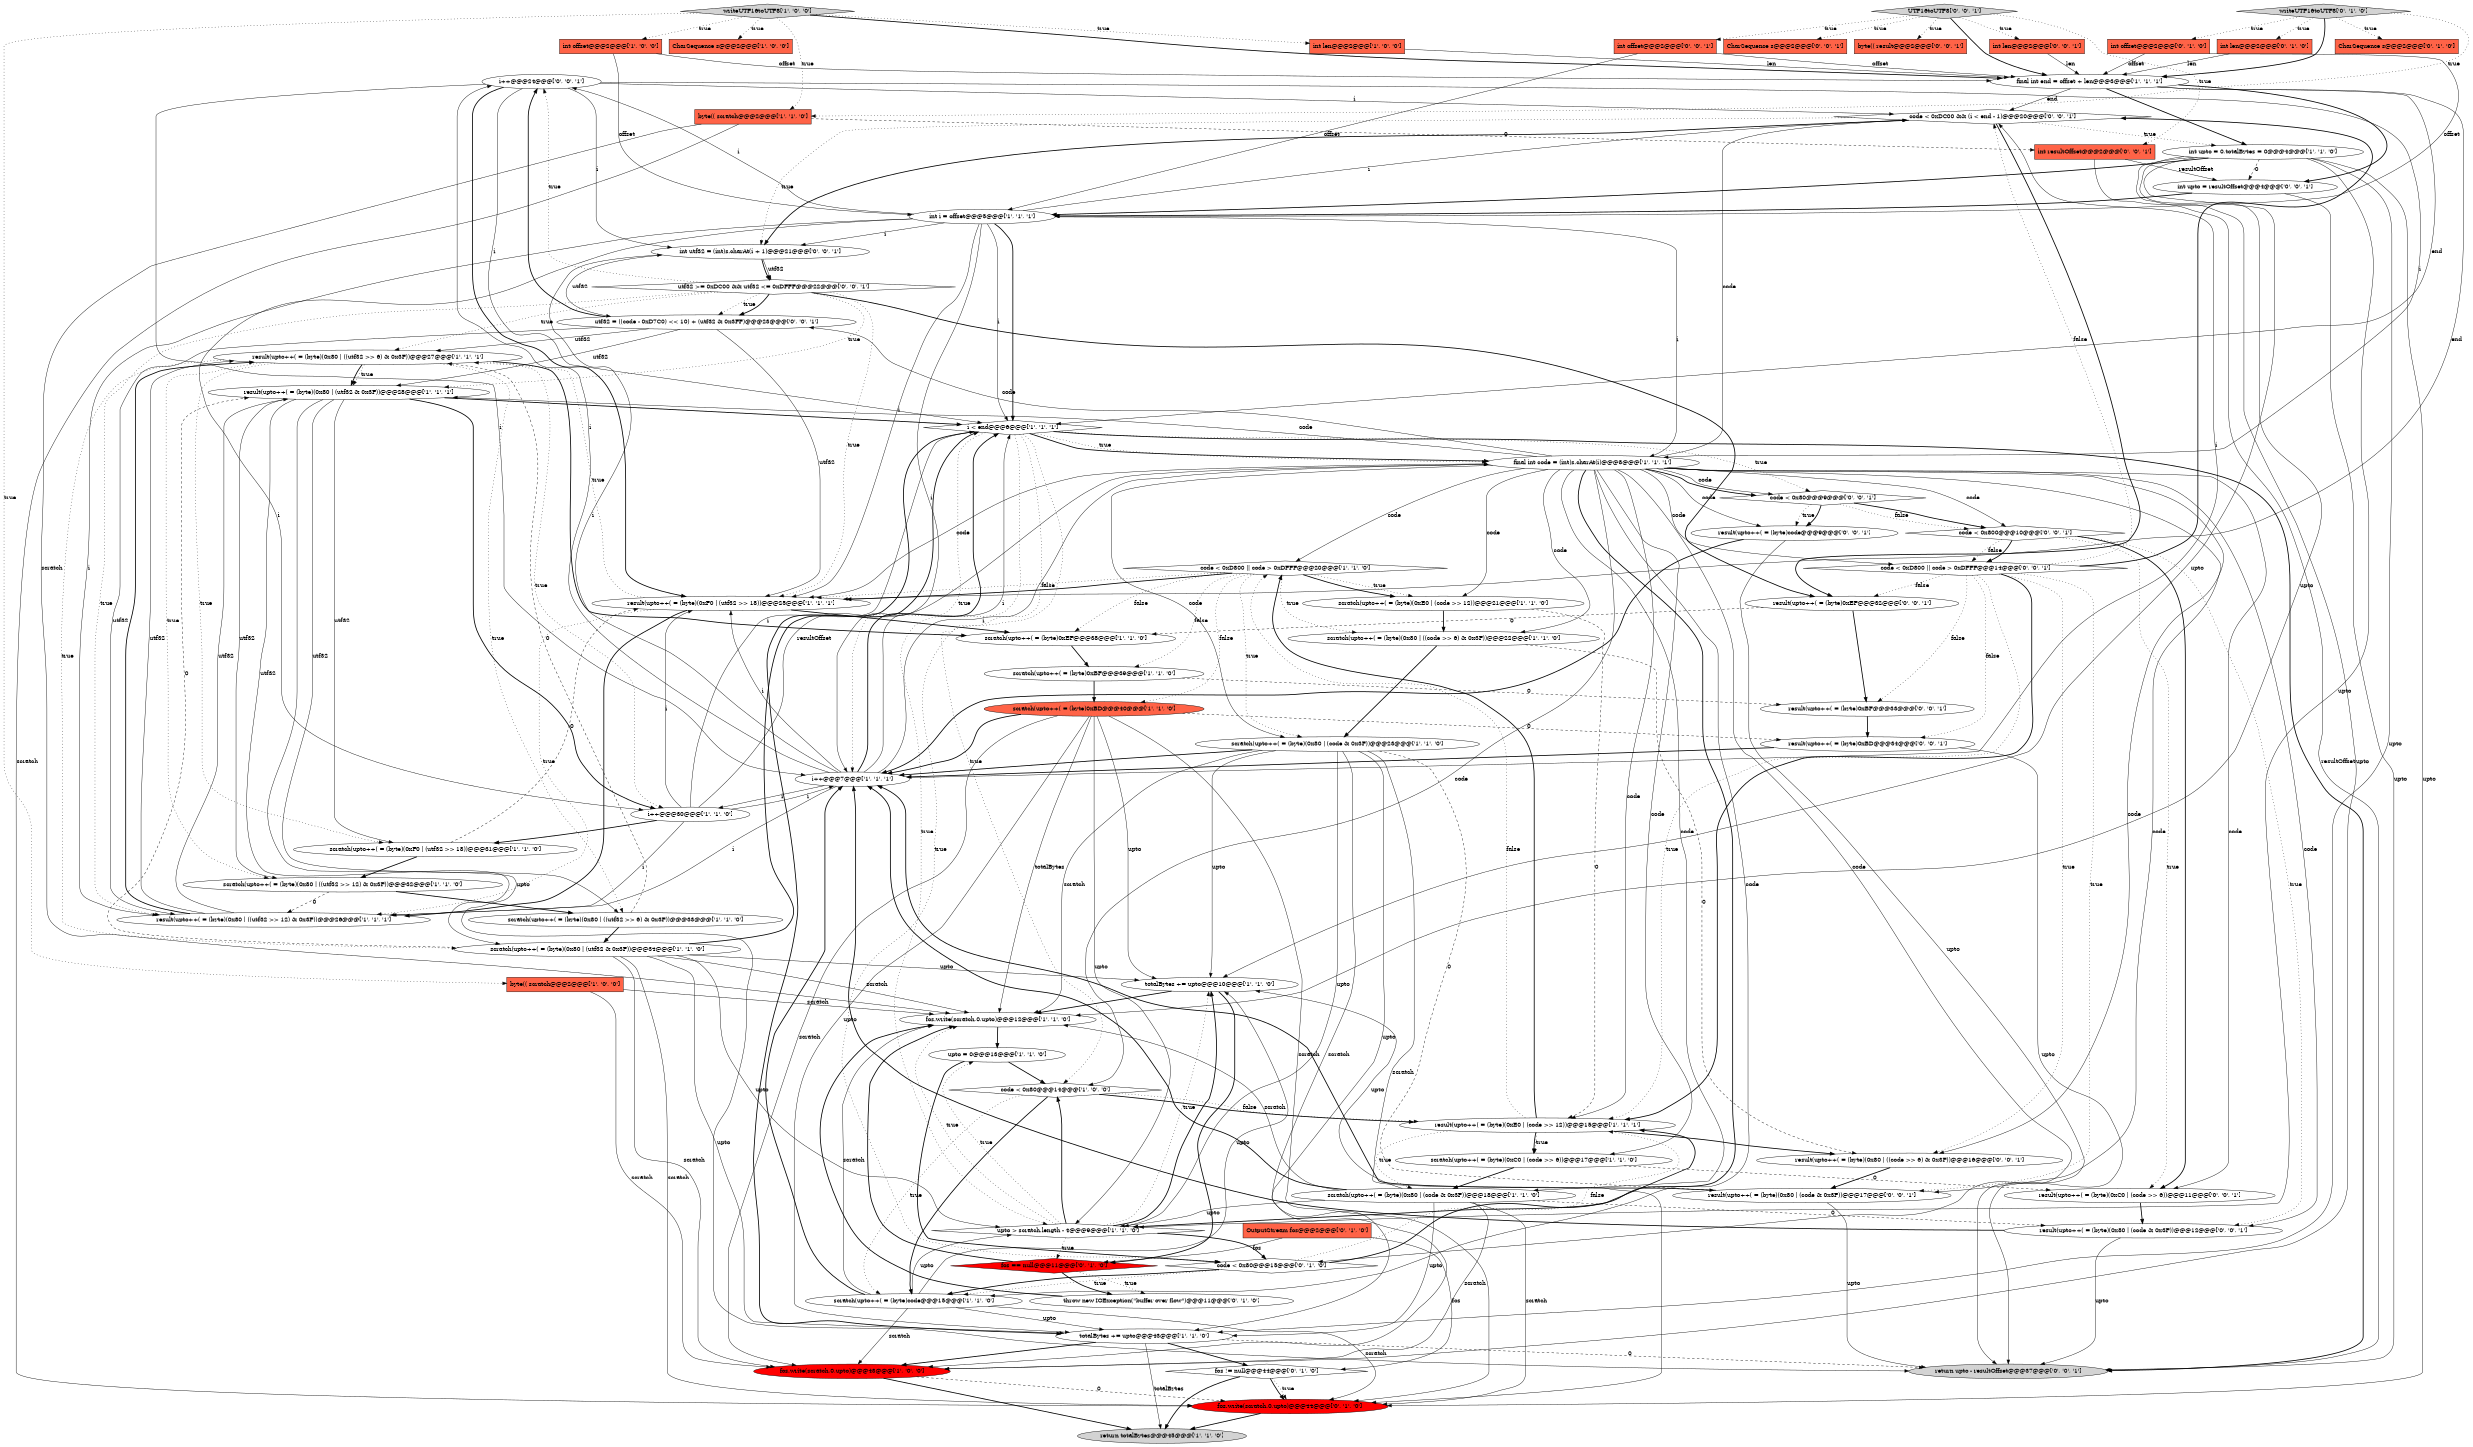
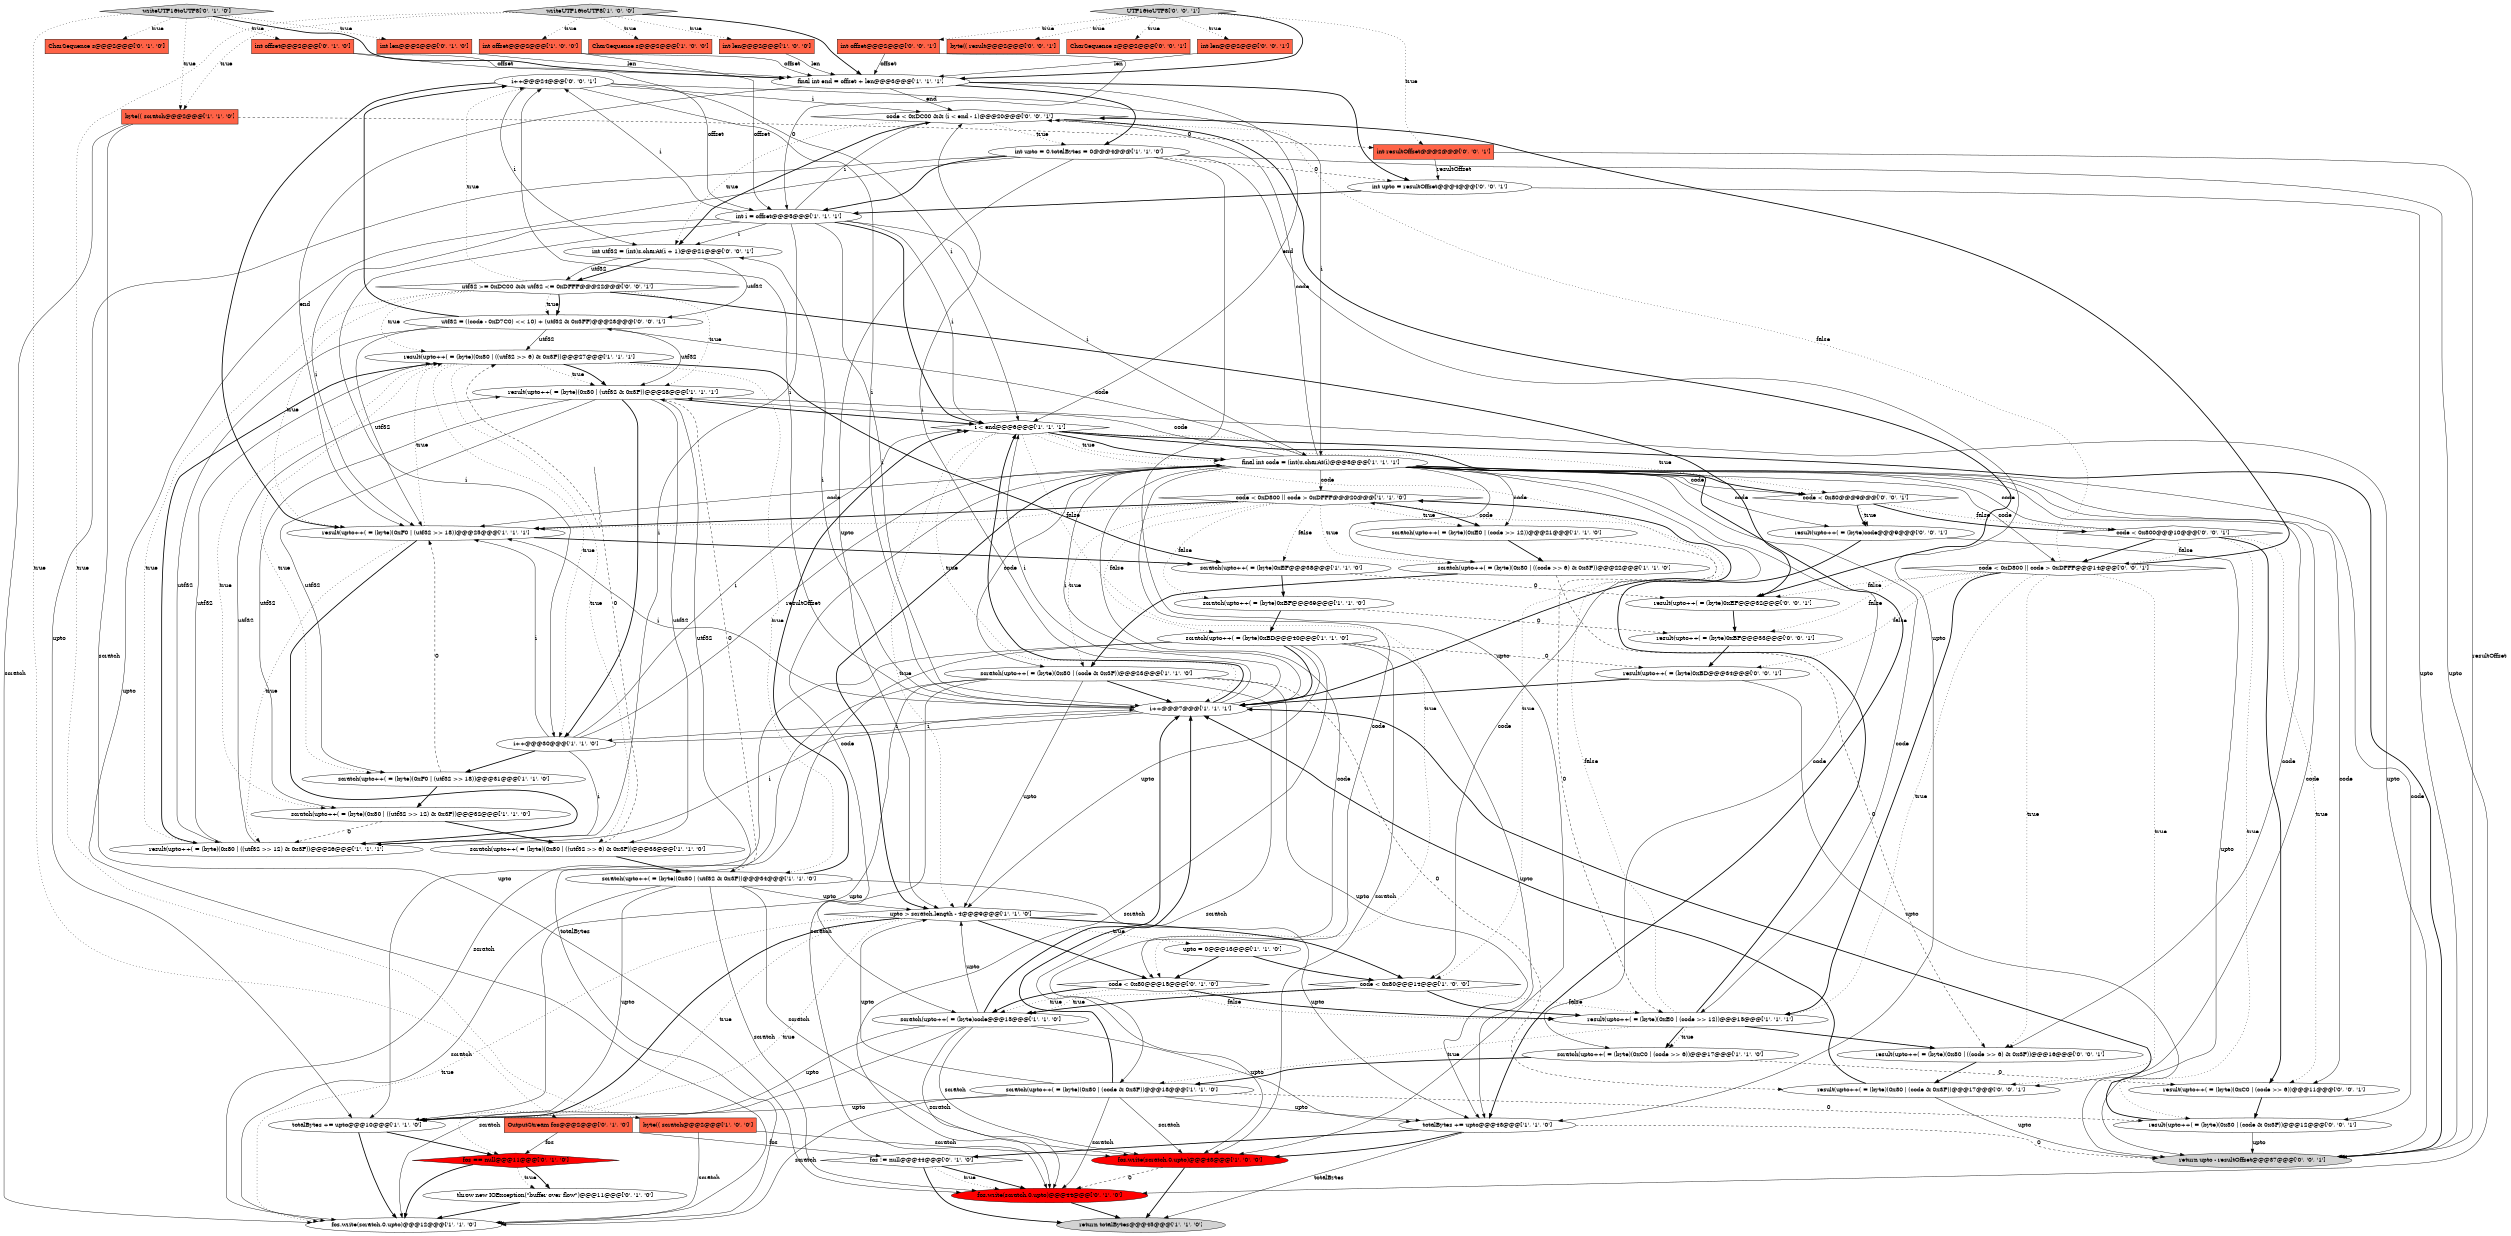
edge "int offset@@@2@@@['0', '0', '1']" -> "int i = offset@@@5@@@['1', '1', '1']": label "offset" -> "0"
edge "result(upto++( = (byte)0xEF@@@32@@@['0', '0', '1']" -> "scratch(upto++( = (byte)0xEF@@@38@@@['1', '1', '0']": reversed
edge "writeUTF16toUTF8['0', '1', '0']" -> "OutputStream fos@@@2@@@['0', '1', '0']": added, label "true"
node "scratch(upto++( = (byte)0xBD@@@40@@@['1', '1', '0']": fillcolor tomato -> white
edge "fos.write(scratch,0,upto)@@@12@@@['1', '1', '0']" -> "upto = 0@@@13@@@['1', '1', '0']": removed
